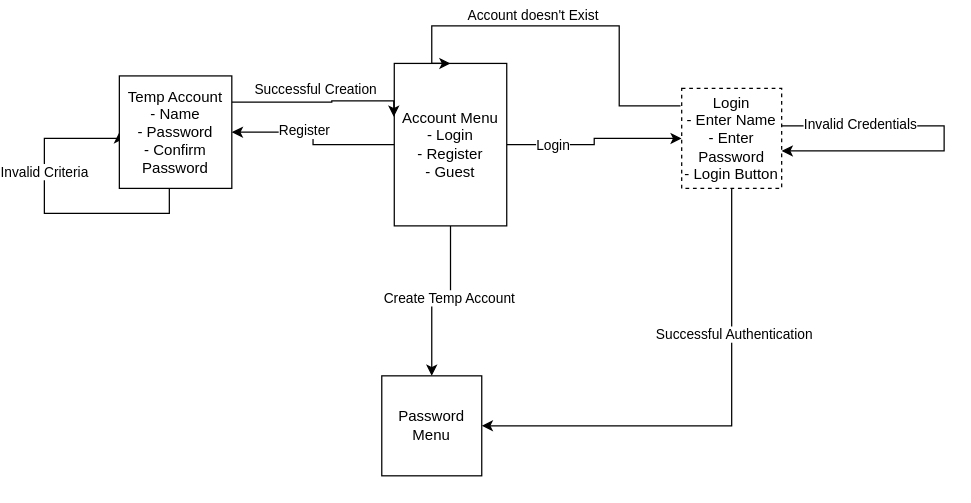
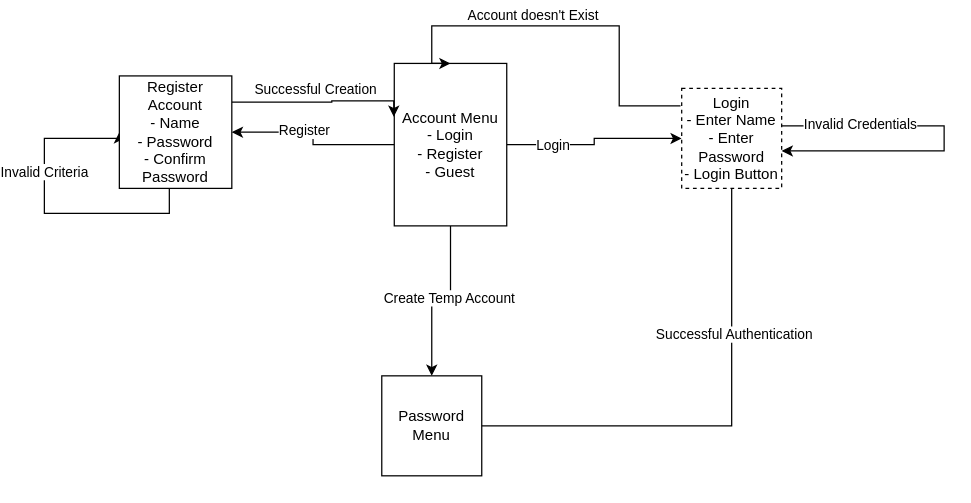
node "Temp Account - Name - Password - Confirm Password": label "Temp Account - Name - Password - Confirm Password" -> "Register Account - Name - Password - Confirm Password"
edge "Login - Enter Name - Enter Password - Login Button" -> "Password Menu": arrowhead classic -> none
